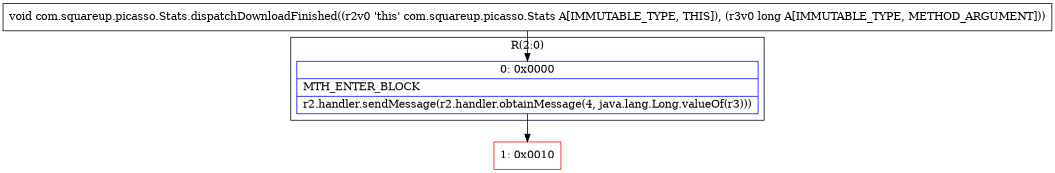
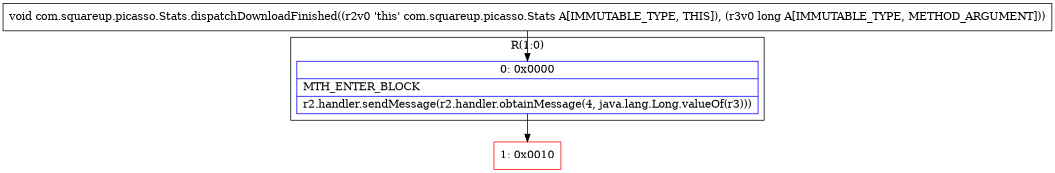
cluster "R(2:0)": label "R(2:0)" -> "R(1:0)"
